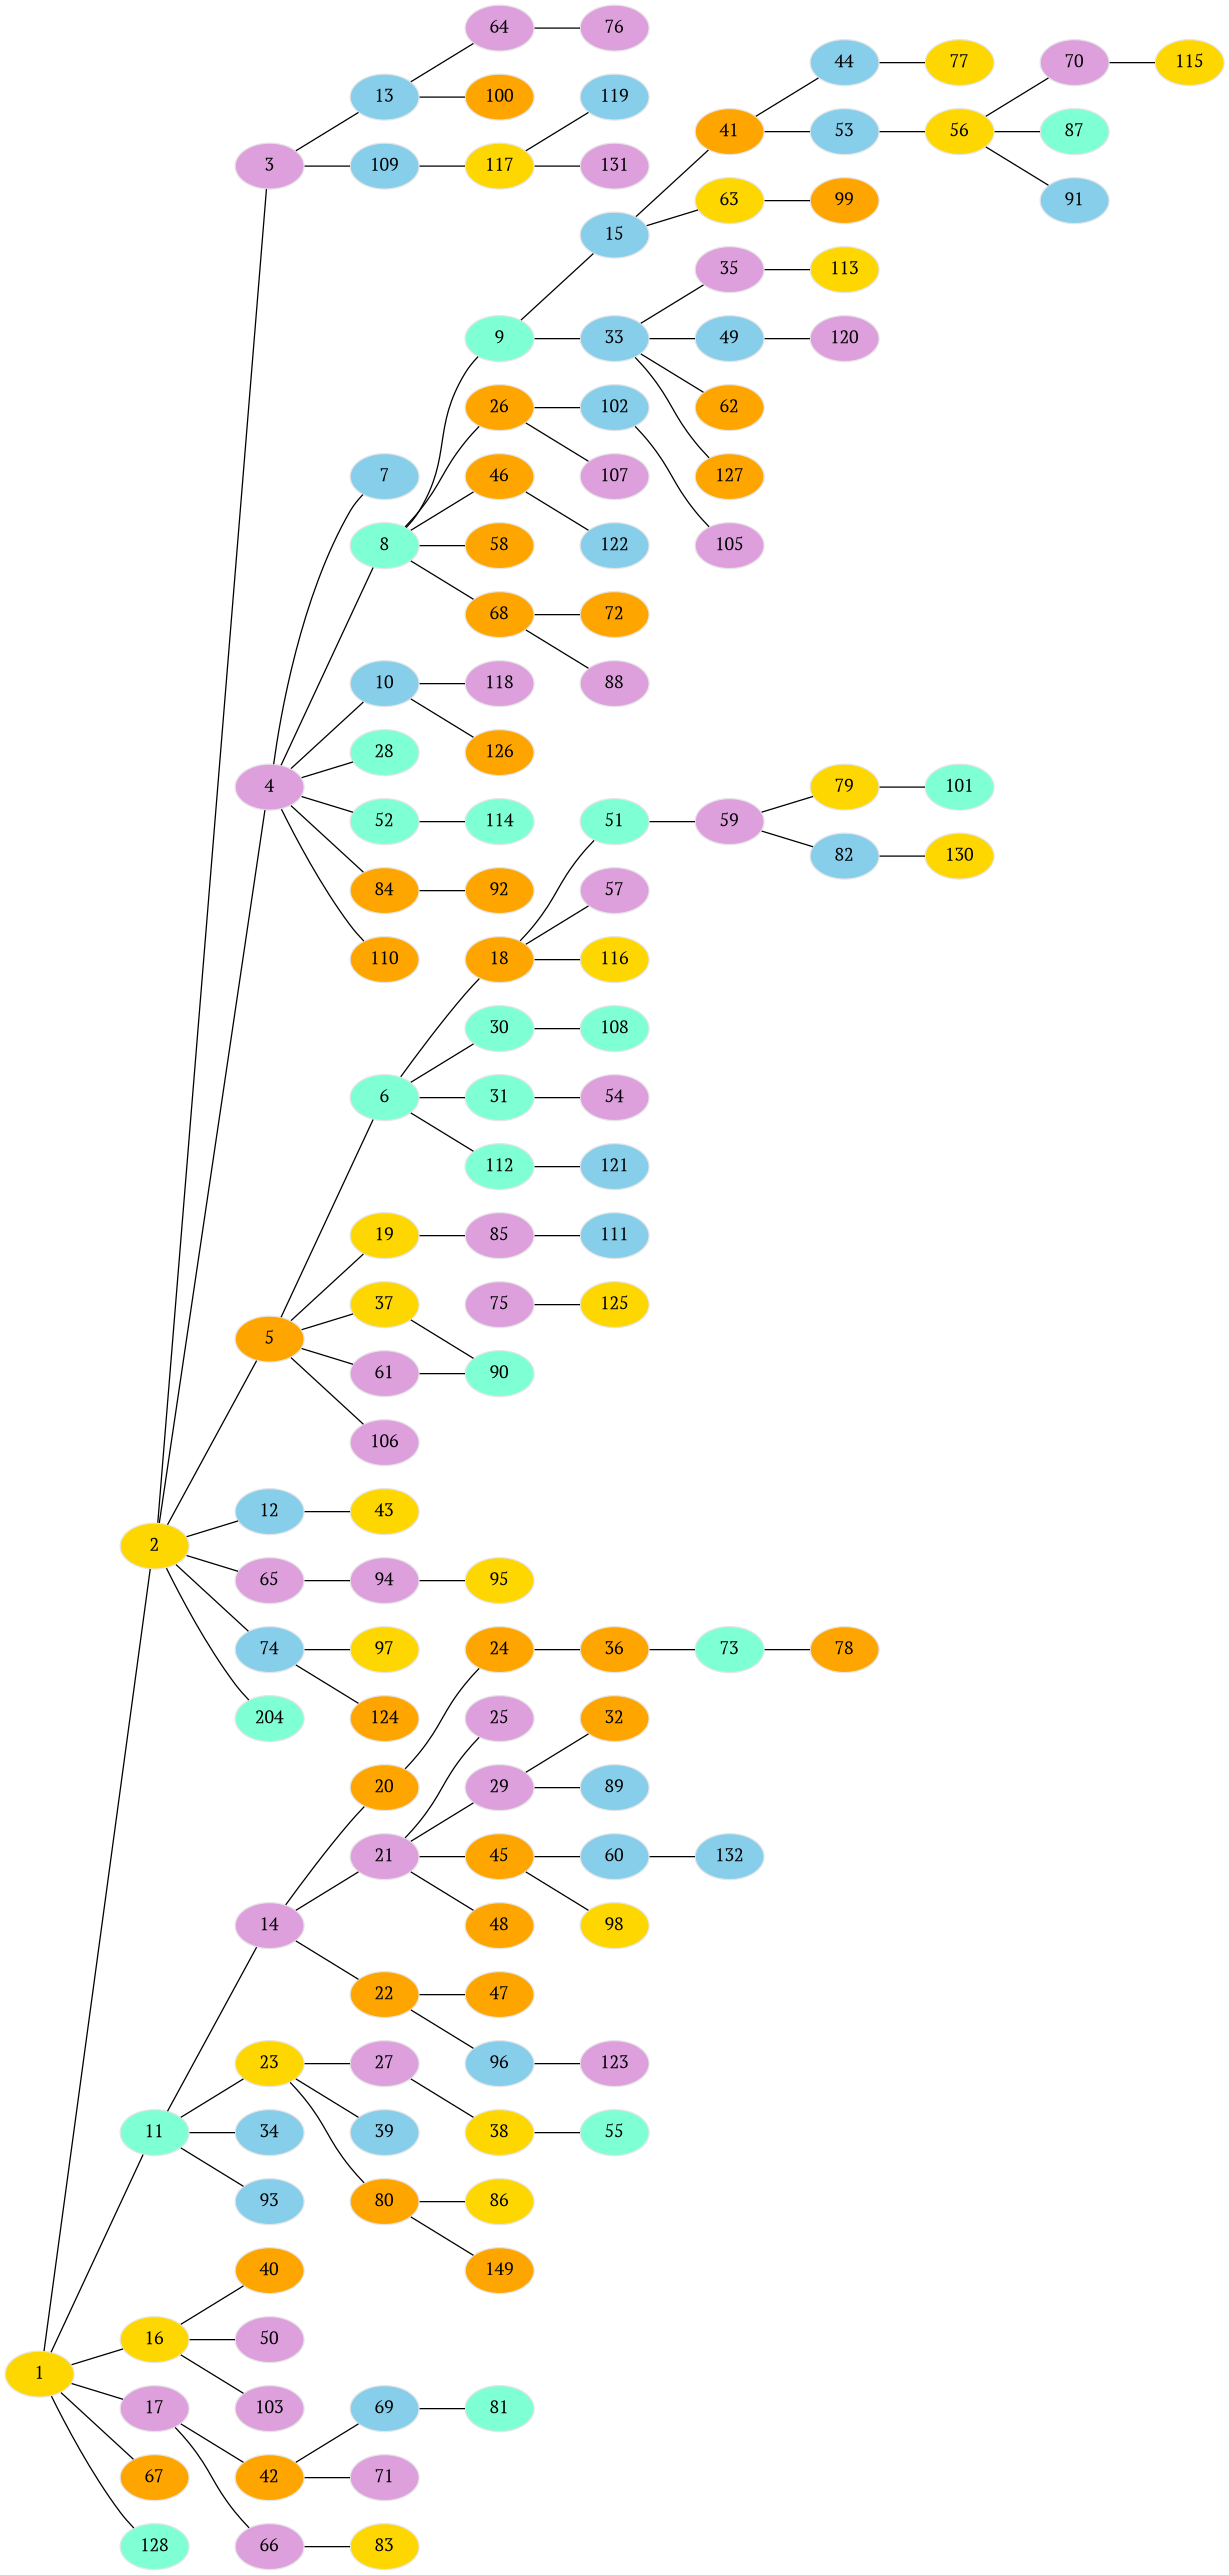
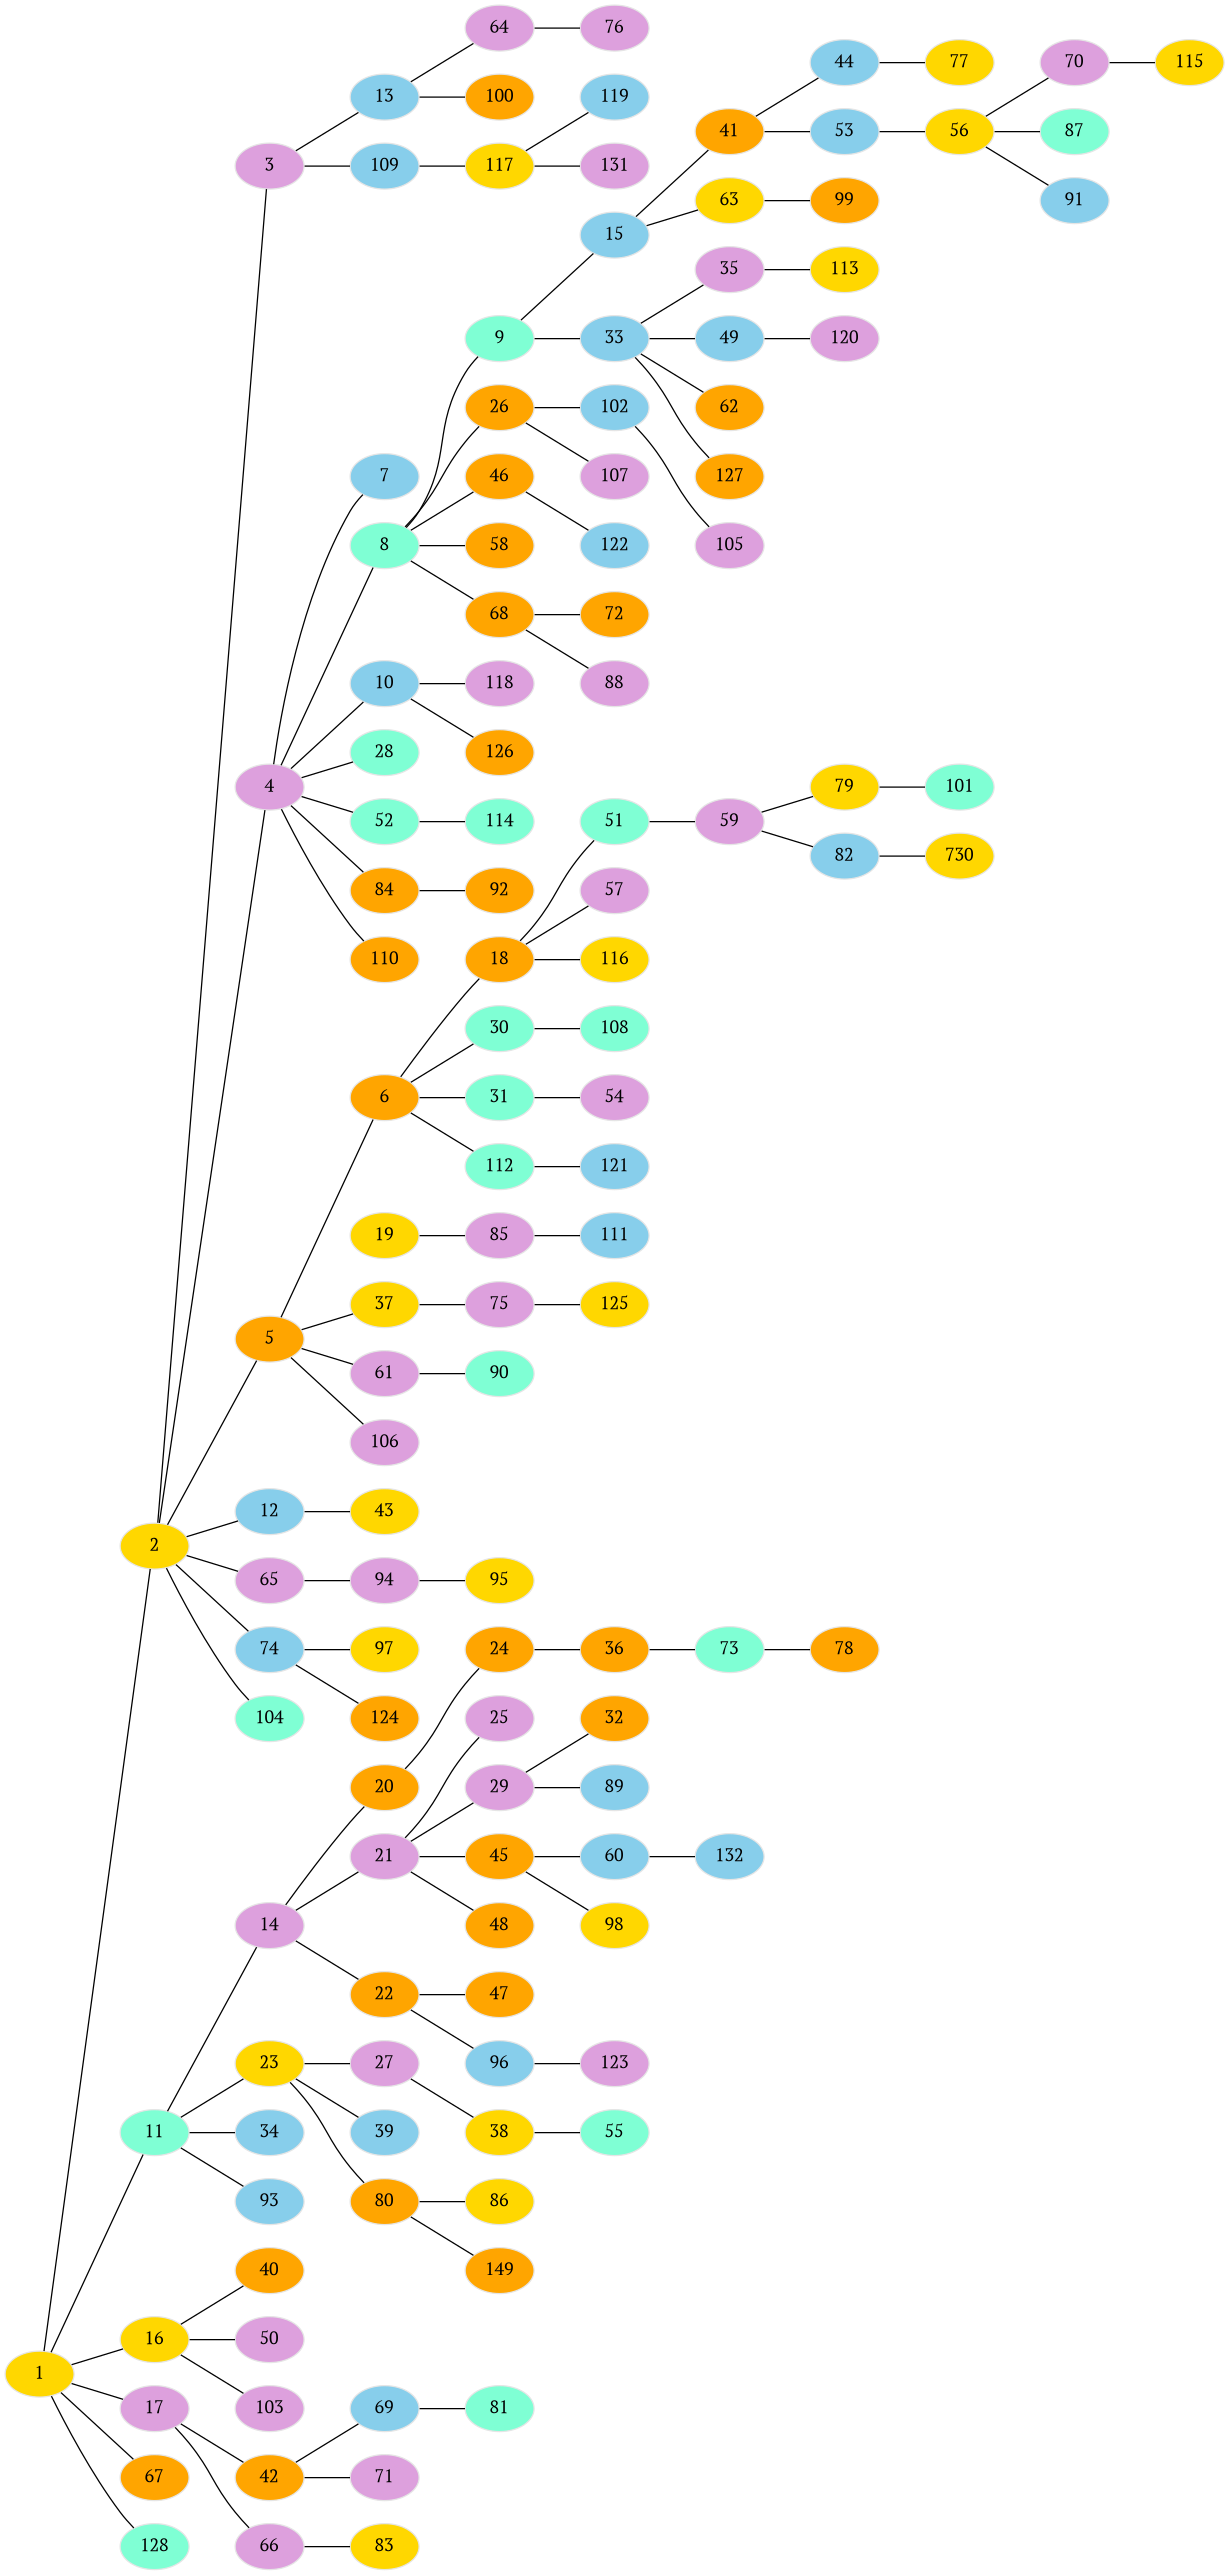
node "130": label "130" -> "730"
node "6": fillcolor aquamarine -> orange
edge "19" -- "5": removed
edge "37" -- "90": now "37" -- "75"
node "204": label "204" -> "104"
